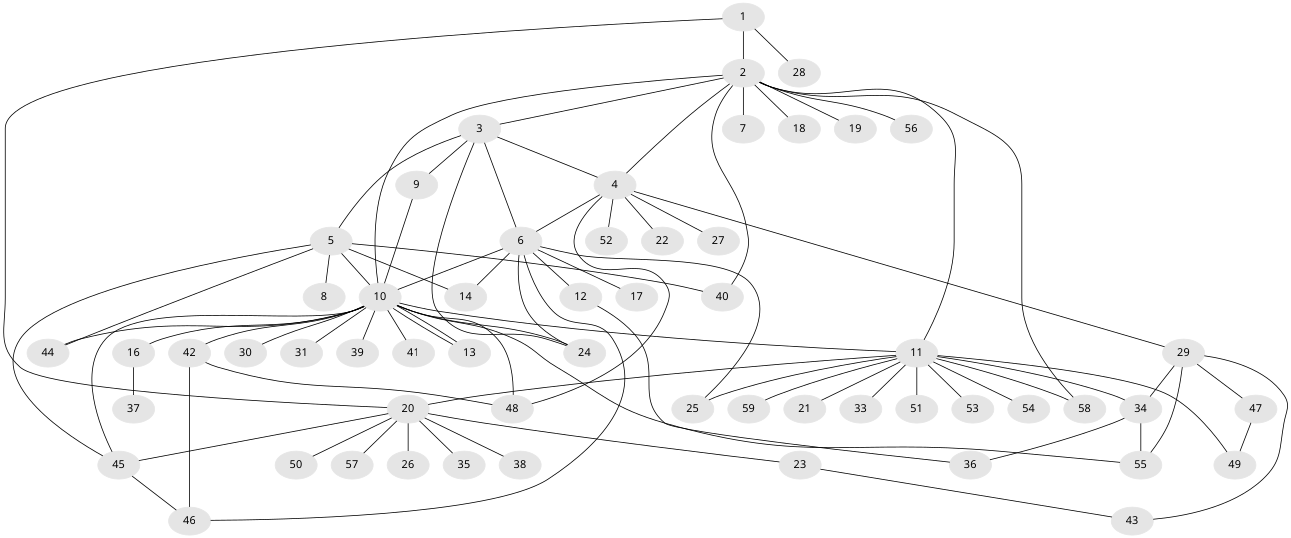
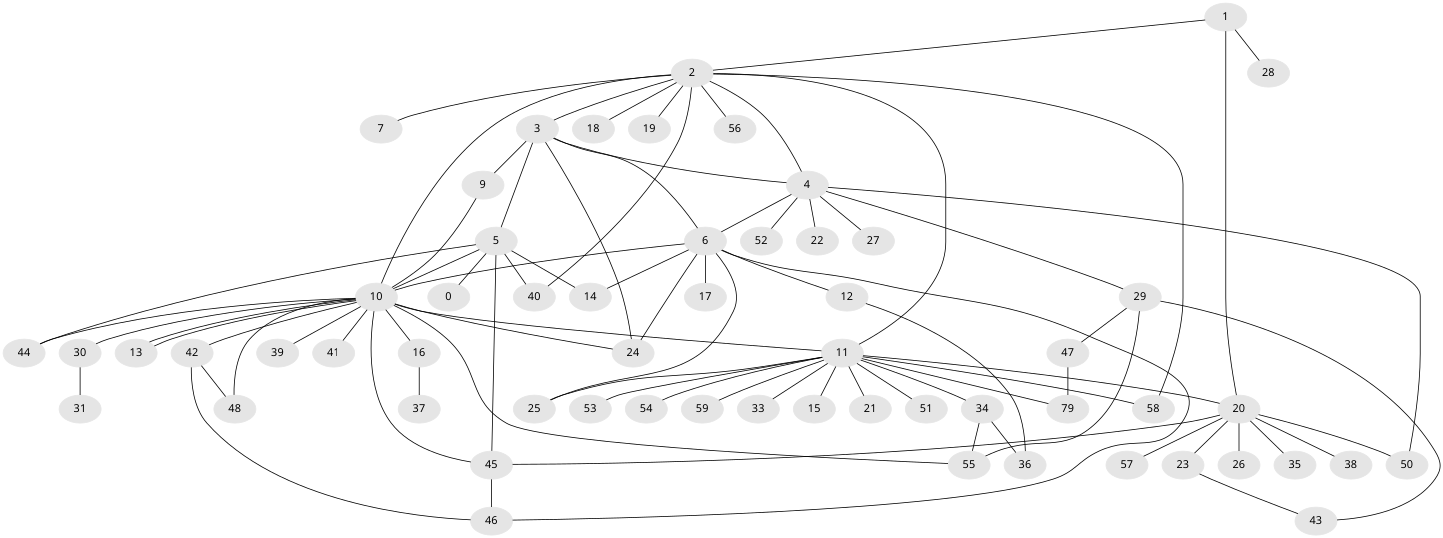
node "8": label "8" -> "0"
edge "4" -- "48": now "4" -- "50"
edge "10" -- "31": now "30" -- "31"
edge "29" -- "34": removed
node "15": added
node "49": label "49" -> "79"
